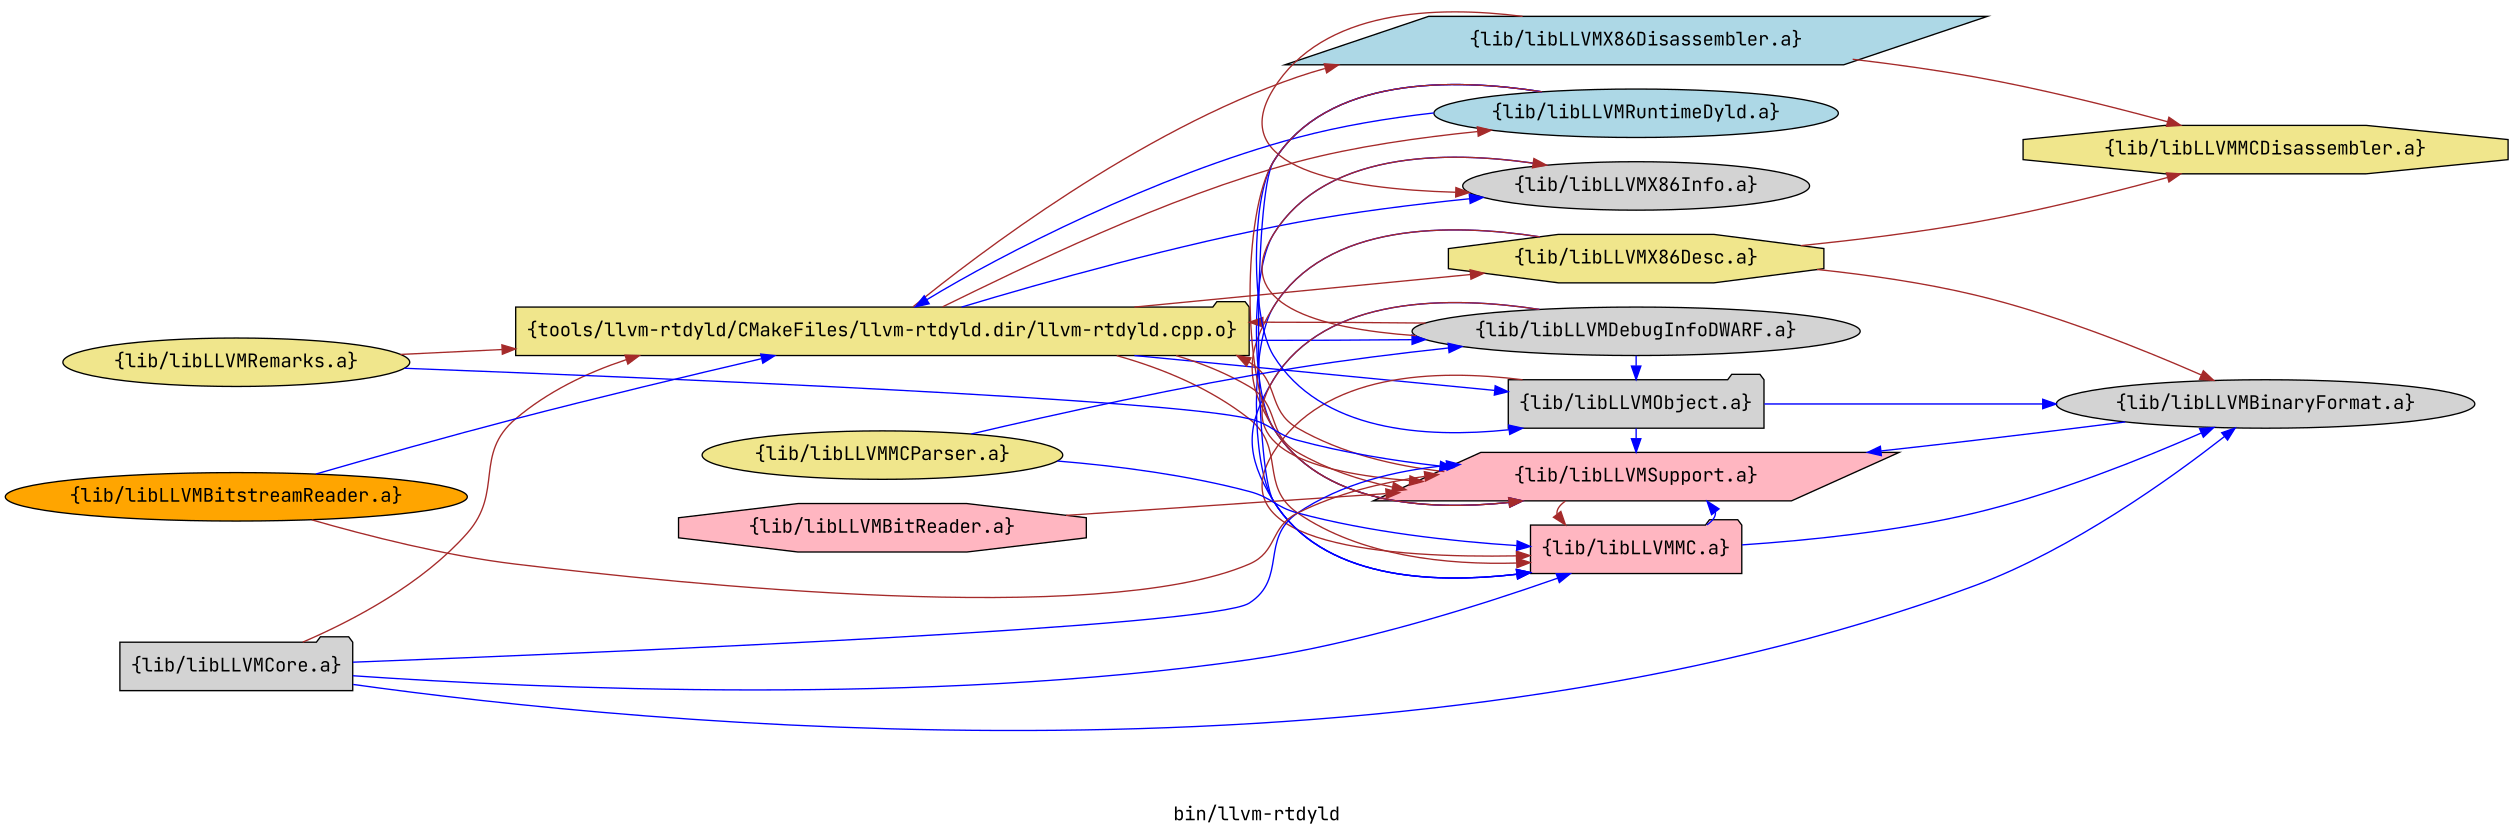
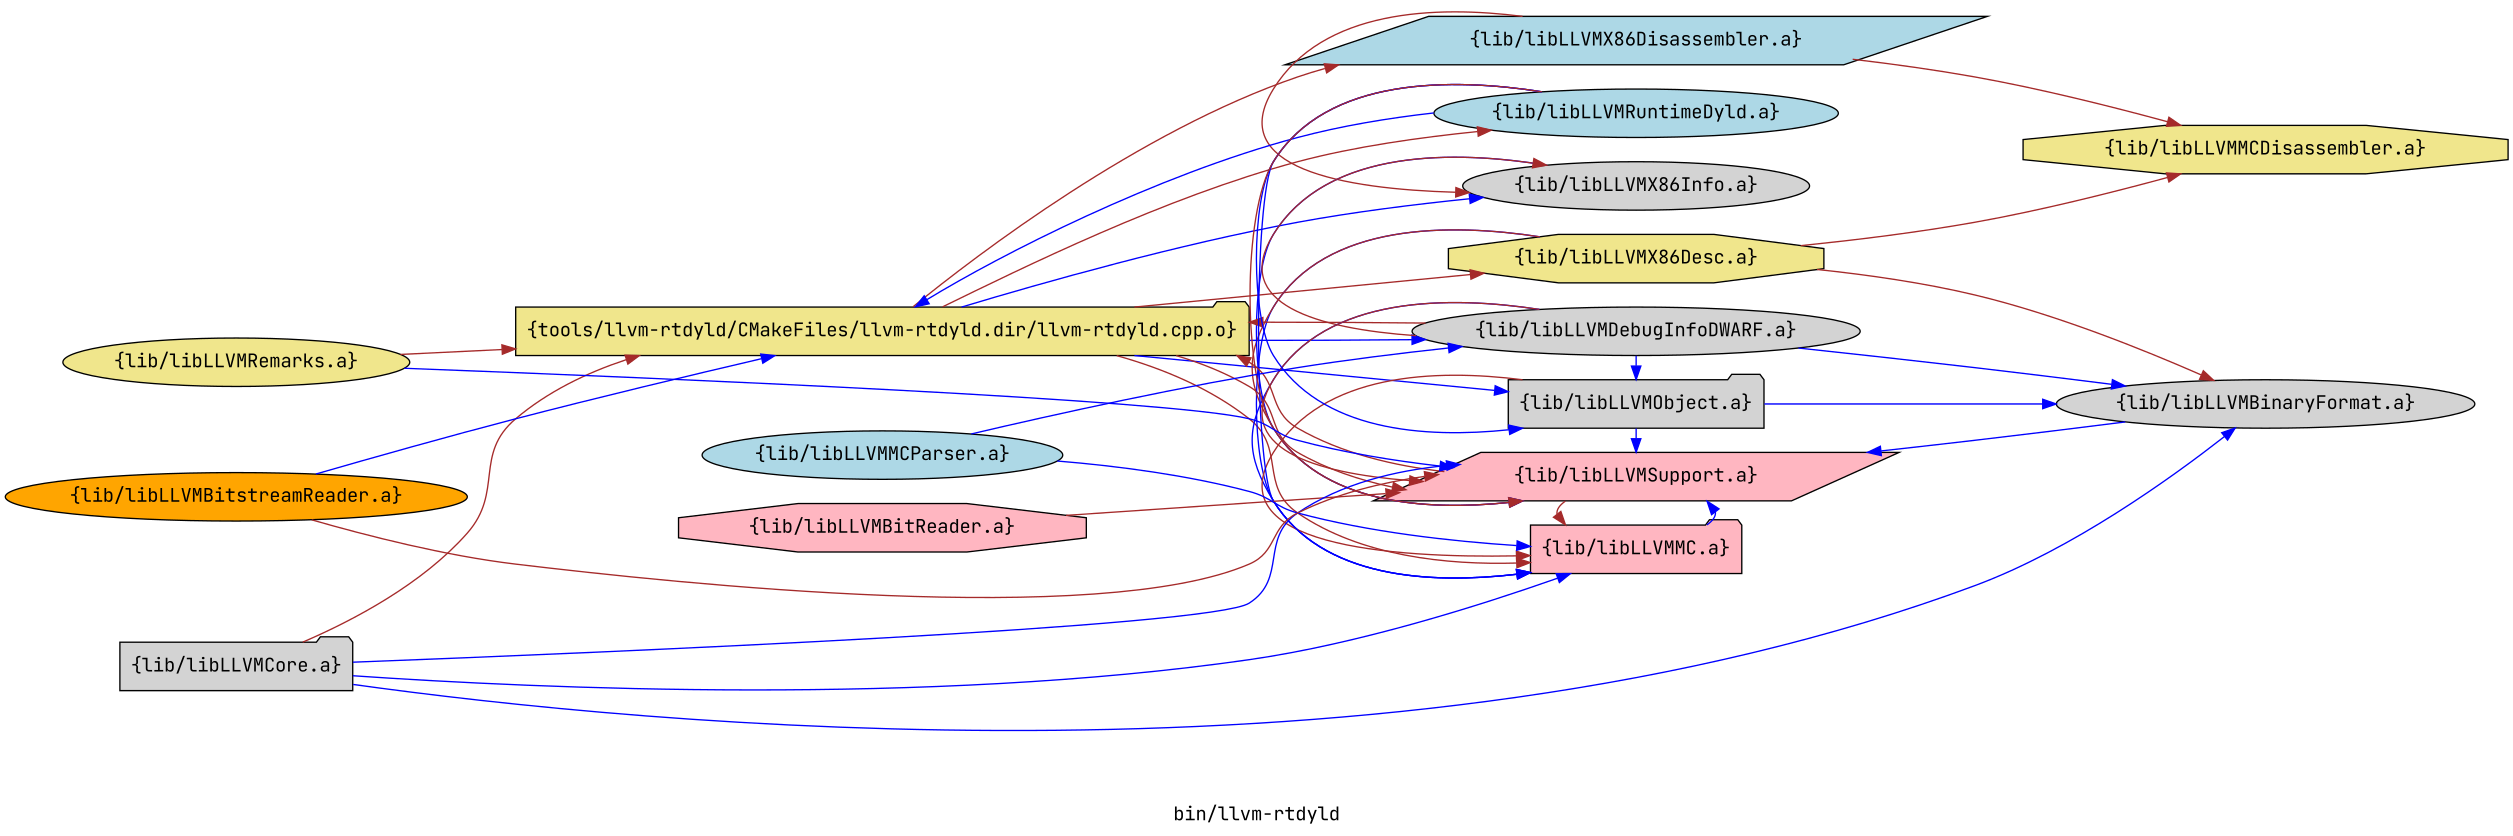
node "{lib/libLLVMMCParser.a}": fillcolor khaki -> lightblue
edge "{lib/libLLVMMC.a}" -> "{lib/libLLVMBinaryFormat.a}": now "{lib/libLLVMDebugInfoDWARF.a}" -> "{lib/libLLVMBinaryFormat.a}"
